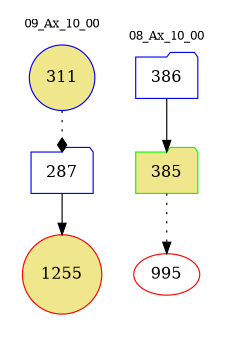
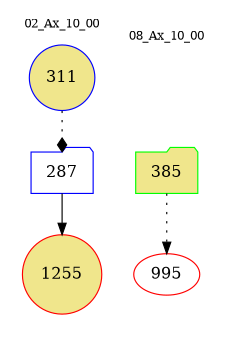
cluster "09_Ax_10_00": label "09_Ax_10_00" -> "02_Ax_10_00"
node "386": removed
